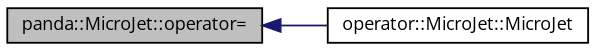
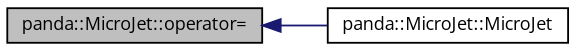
node "operator::MicroJet::MicroJet": label "operator::MicroJet::MicroJet" -> "panda::MicroJet::MicroJet"
